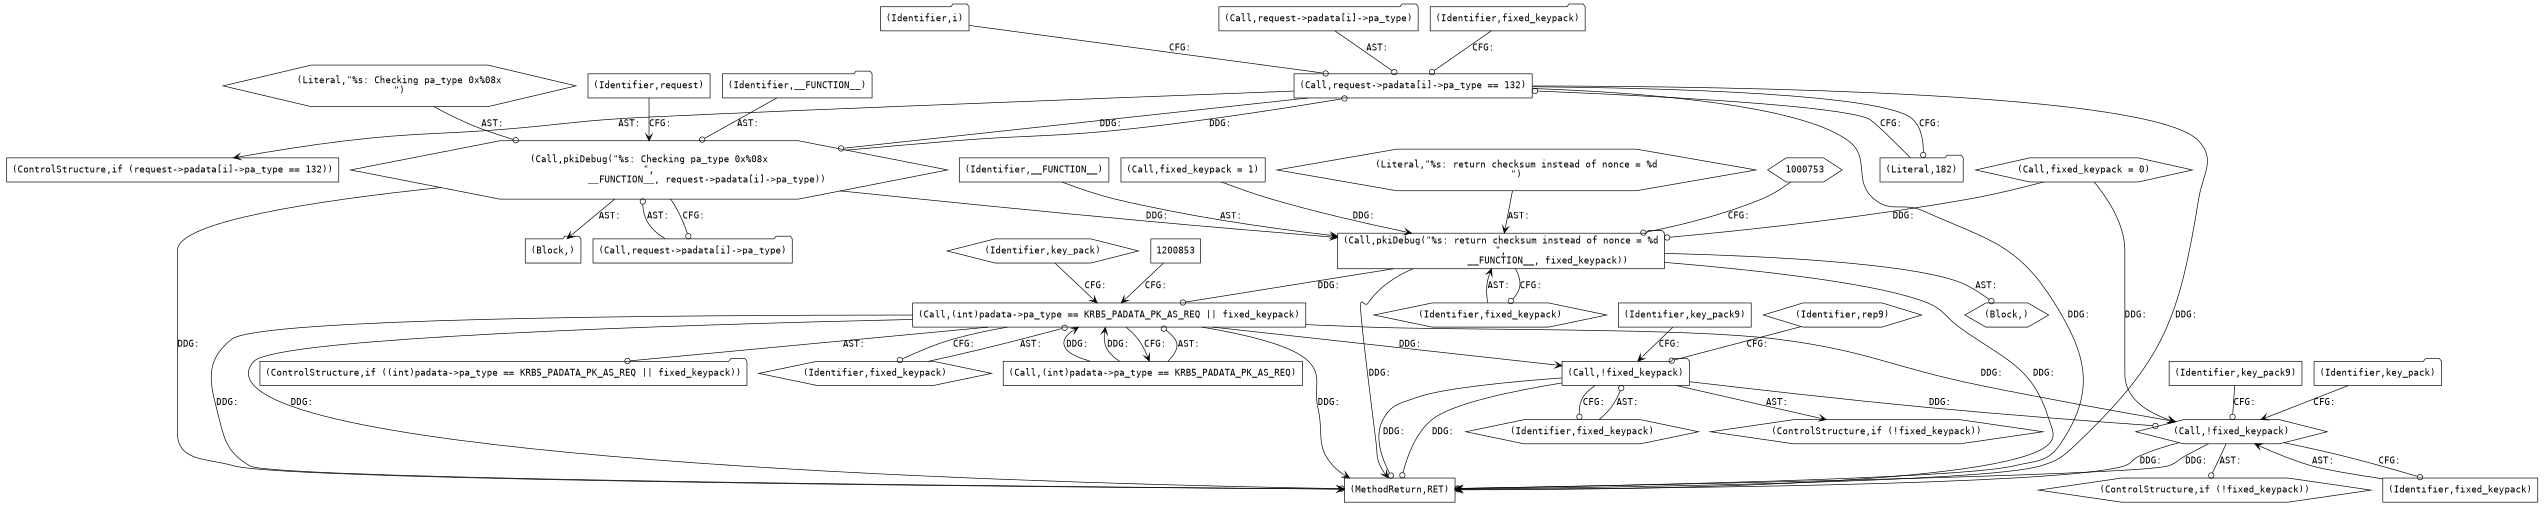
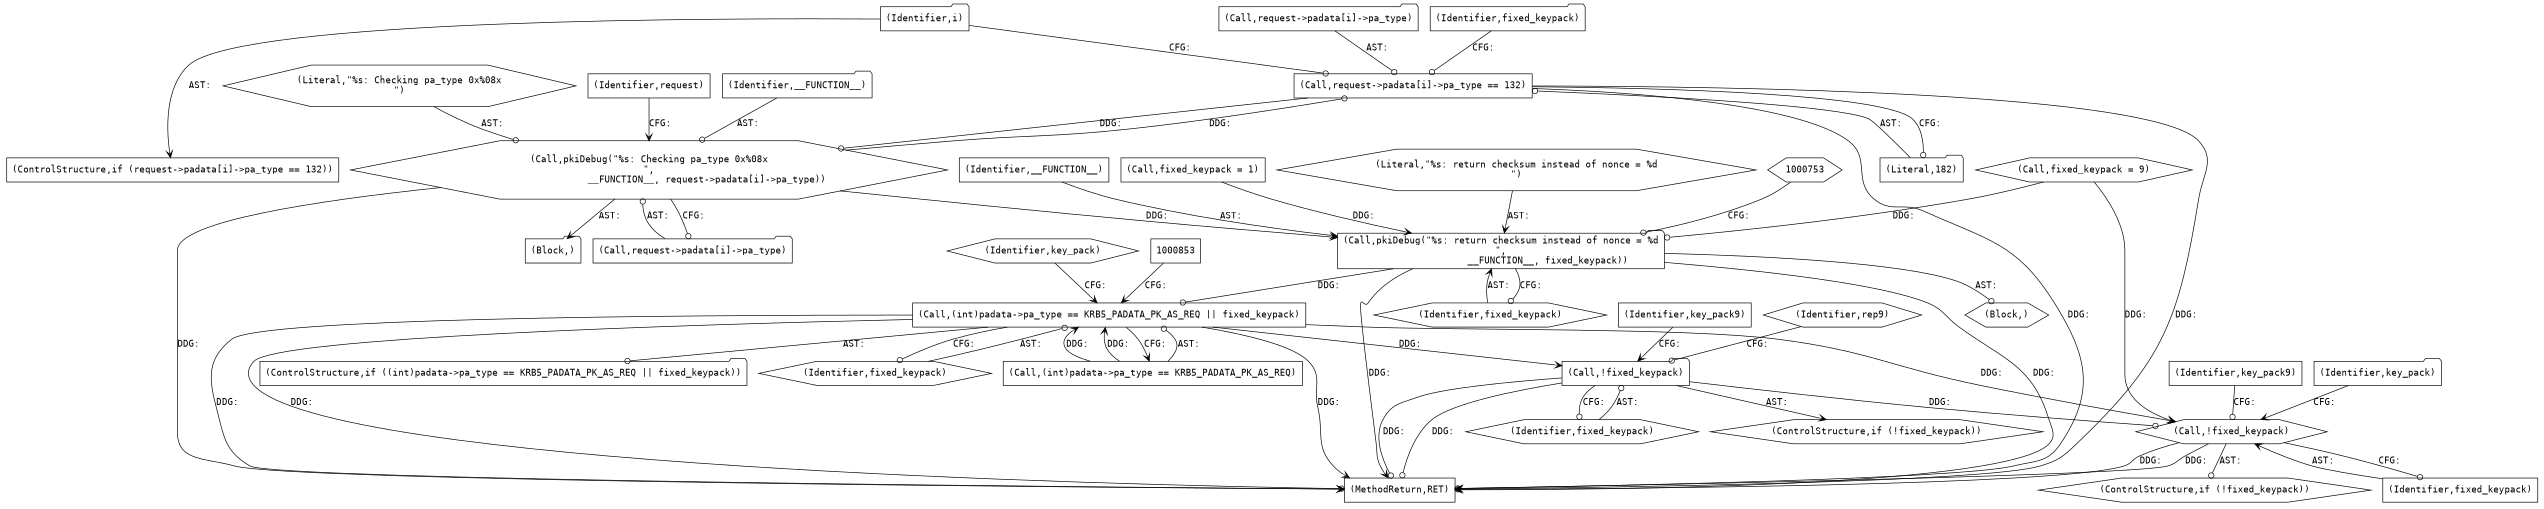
edge "(Call,request->padata[i]->pa_type == 132)" -> "(ControlStructure,if (request->padata[i]->pa_type == 132))": now "(Identifier,i)" -> "(ControlStructure,if (request->padata[i]->pa_type == 132))"
edge "(Literal,182)" -> "(Call,request->padata[i]->pa_type == 132)": label "CFG: " -> "AST: "
node "(Call,fixed_keypack = 0)": label "(Call,fixed_keypack = 0)" -> "(Call,fixed_keypack = 9)"
node "1200853": label "1200853" -> "1000853"
